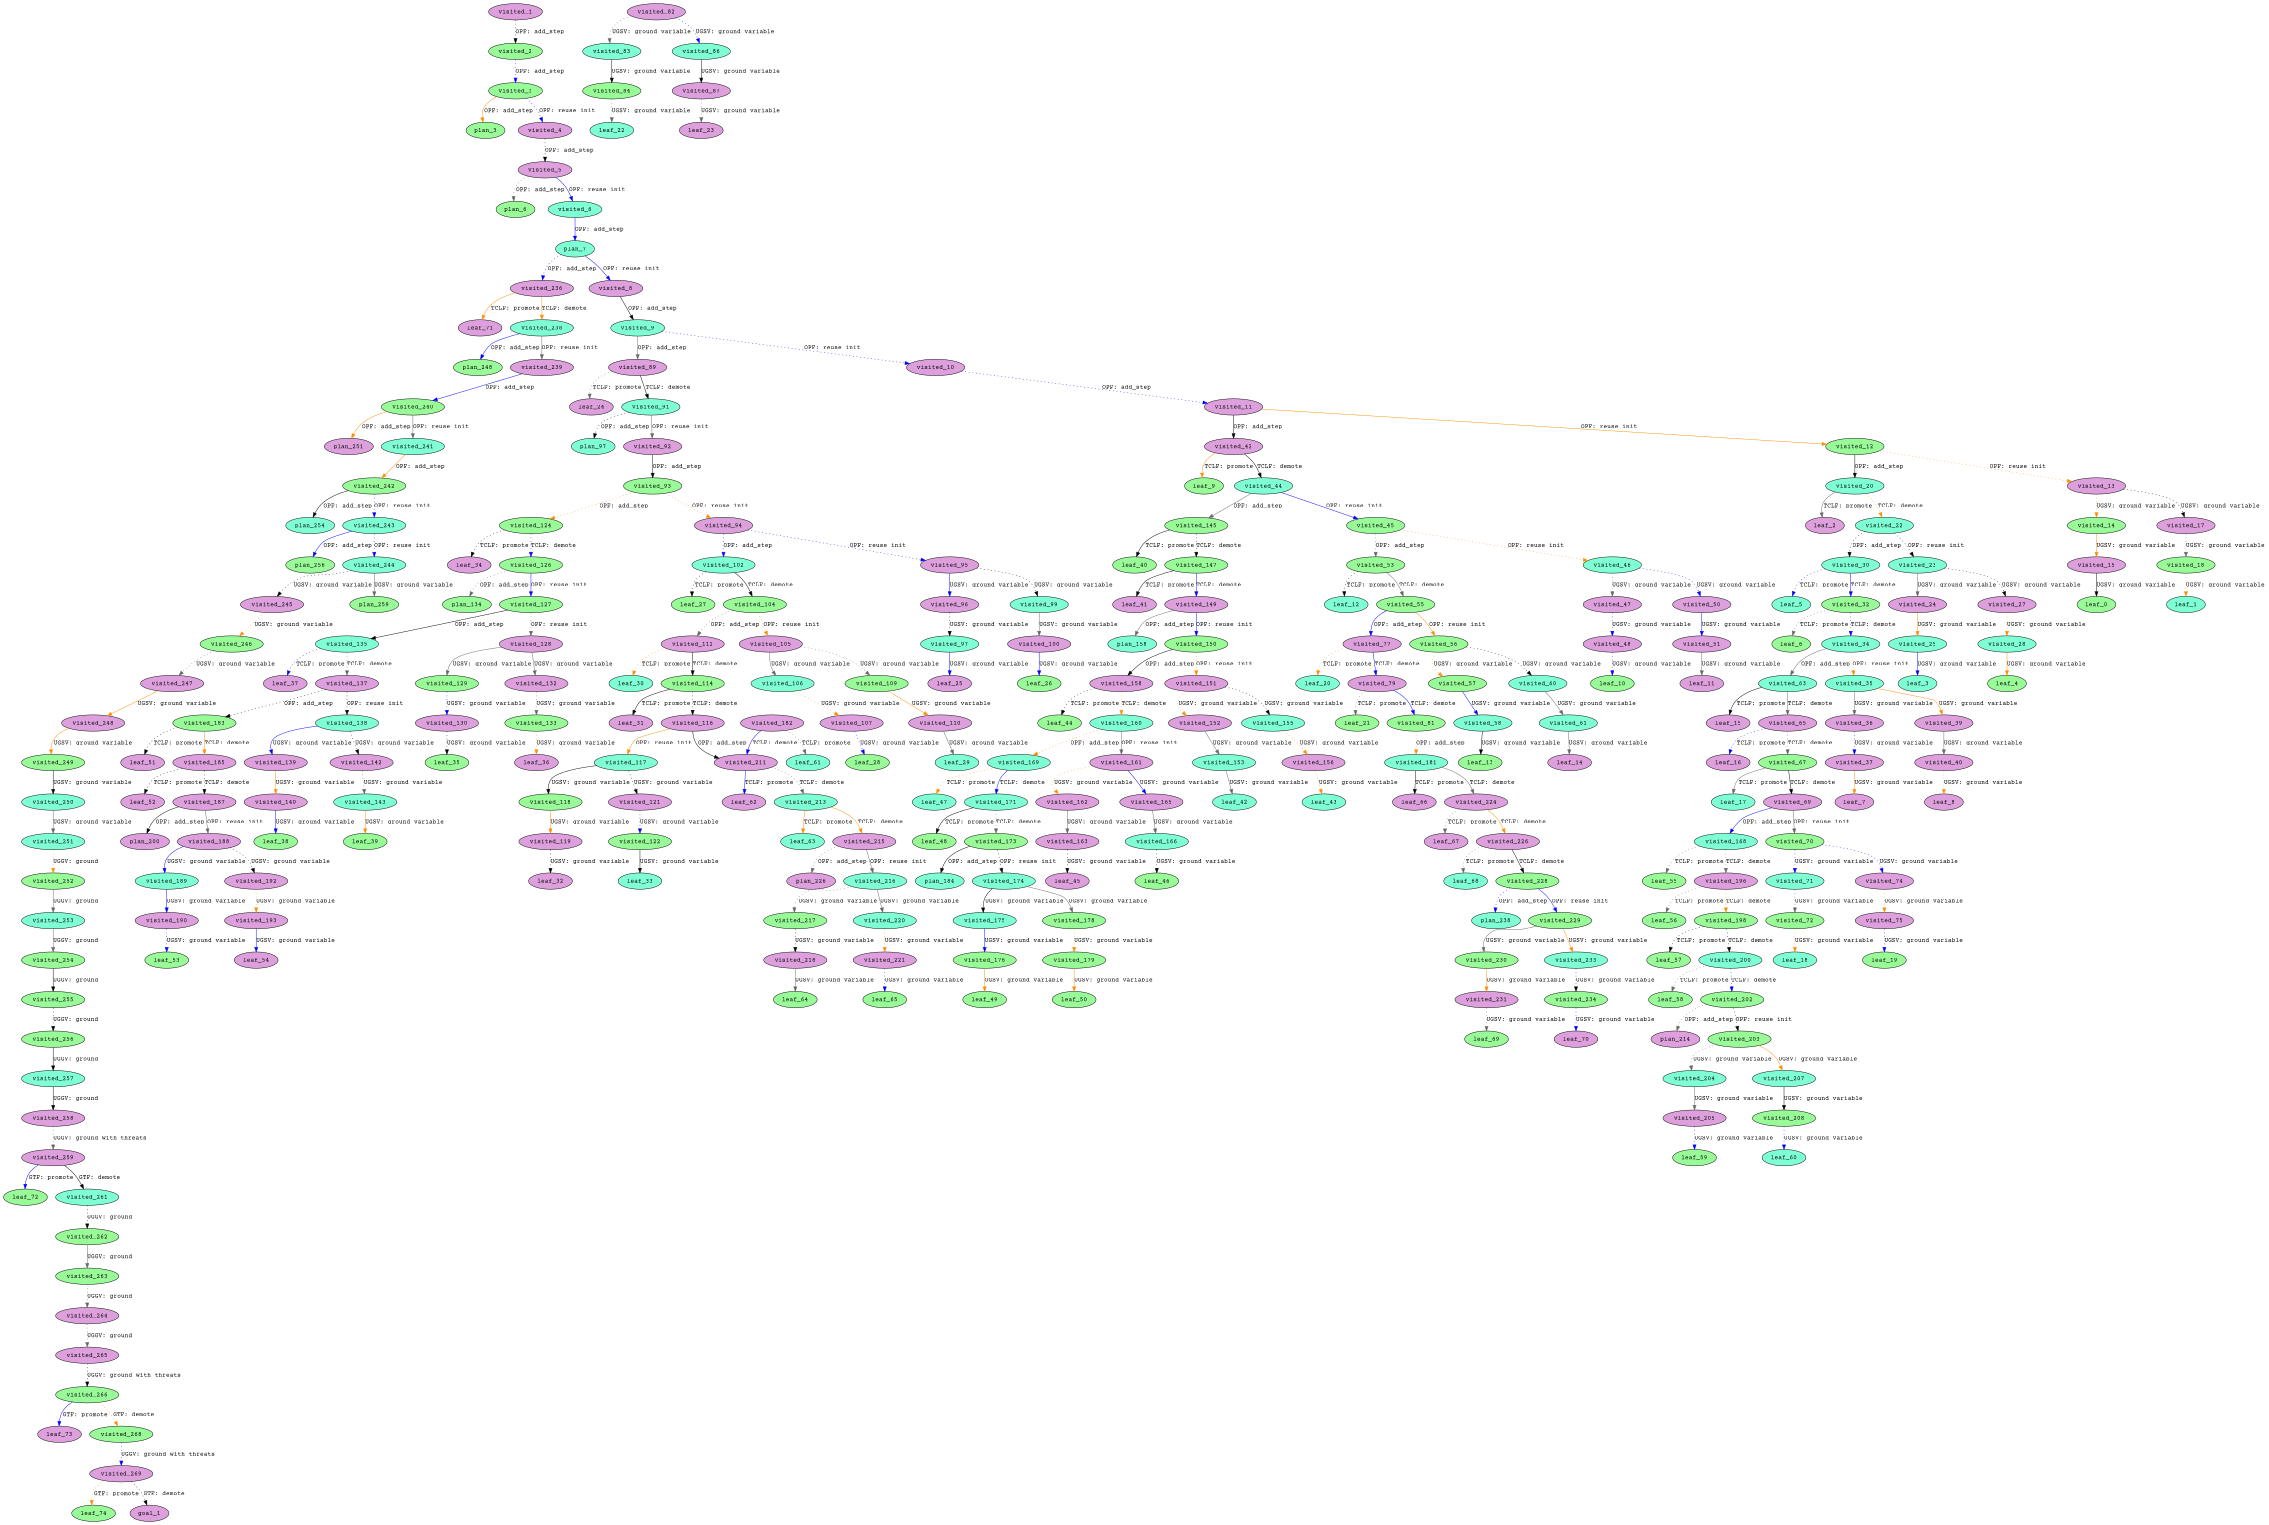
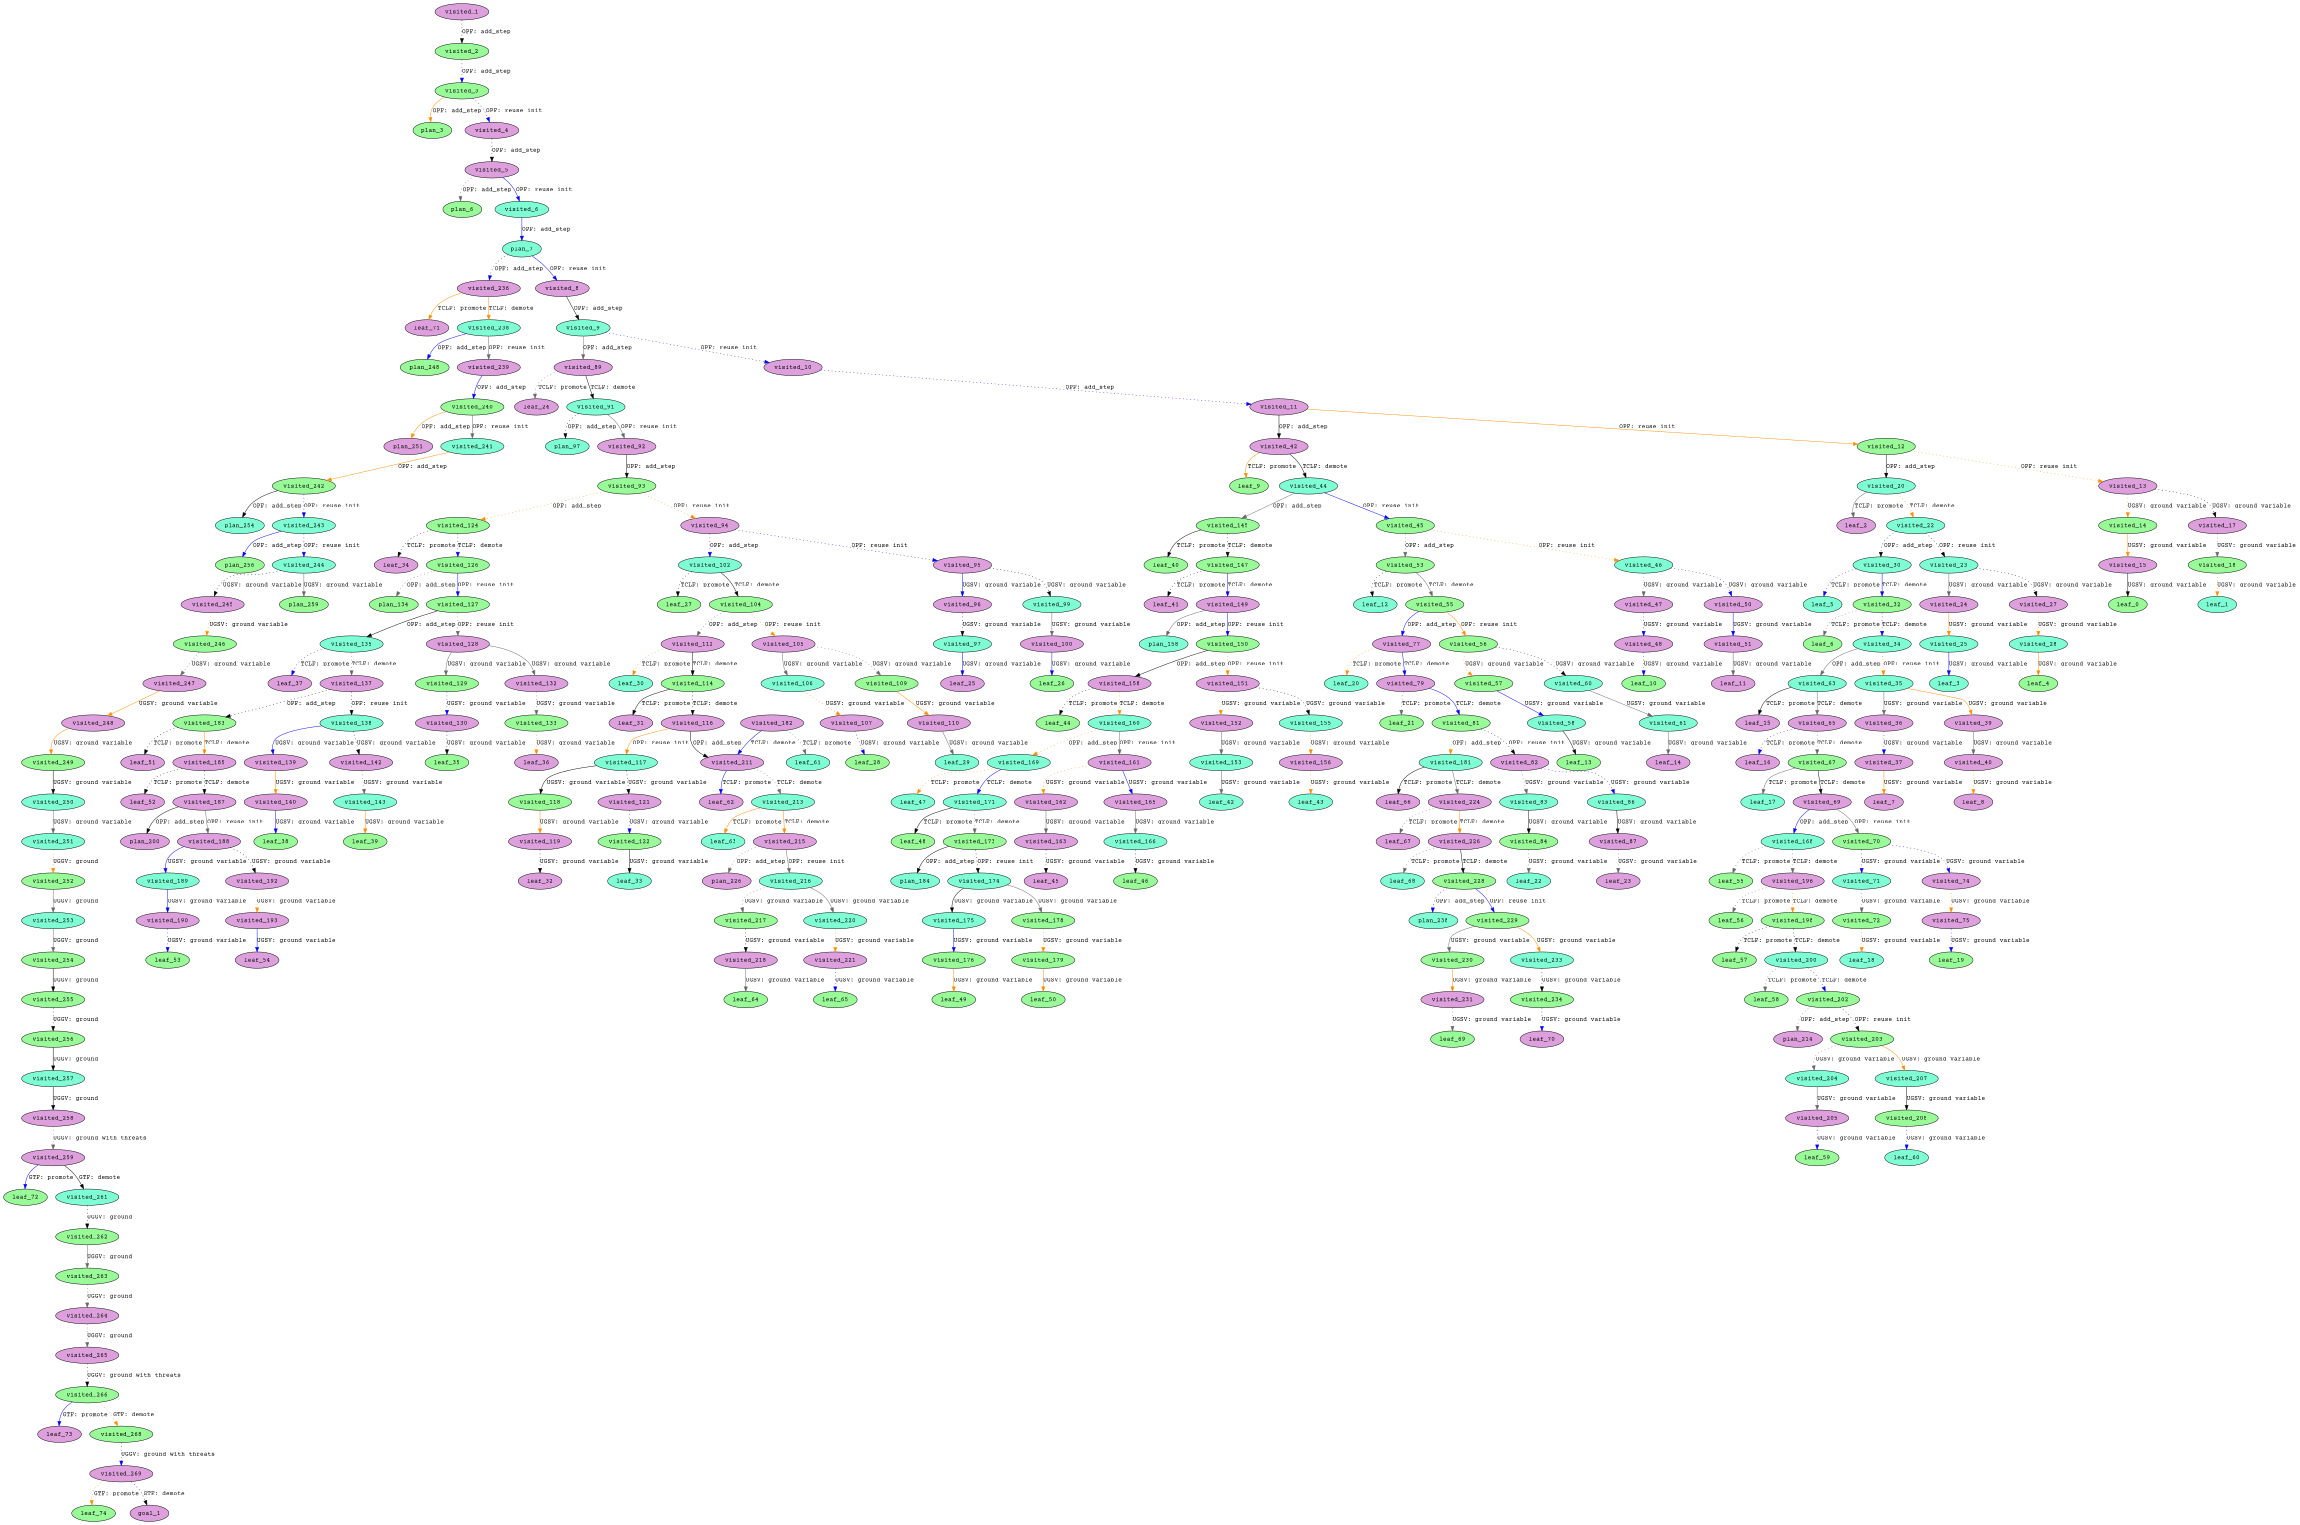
edge "visited_147" -> "leaf_41": style solid -> dotted
edge "visited_81" -> "visited_82": added, label "OPF: reuse init"
